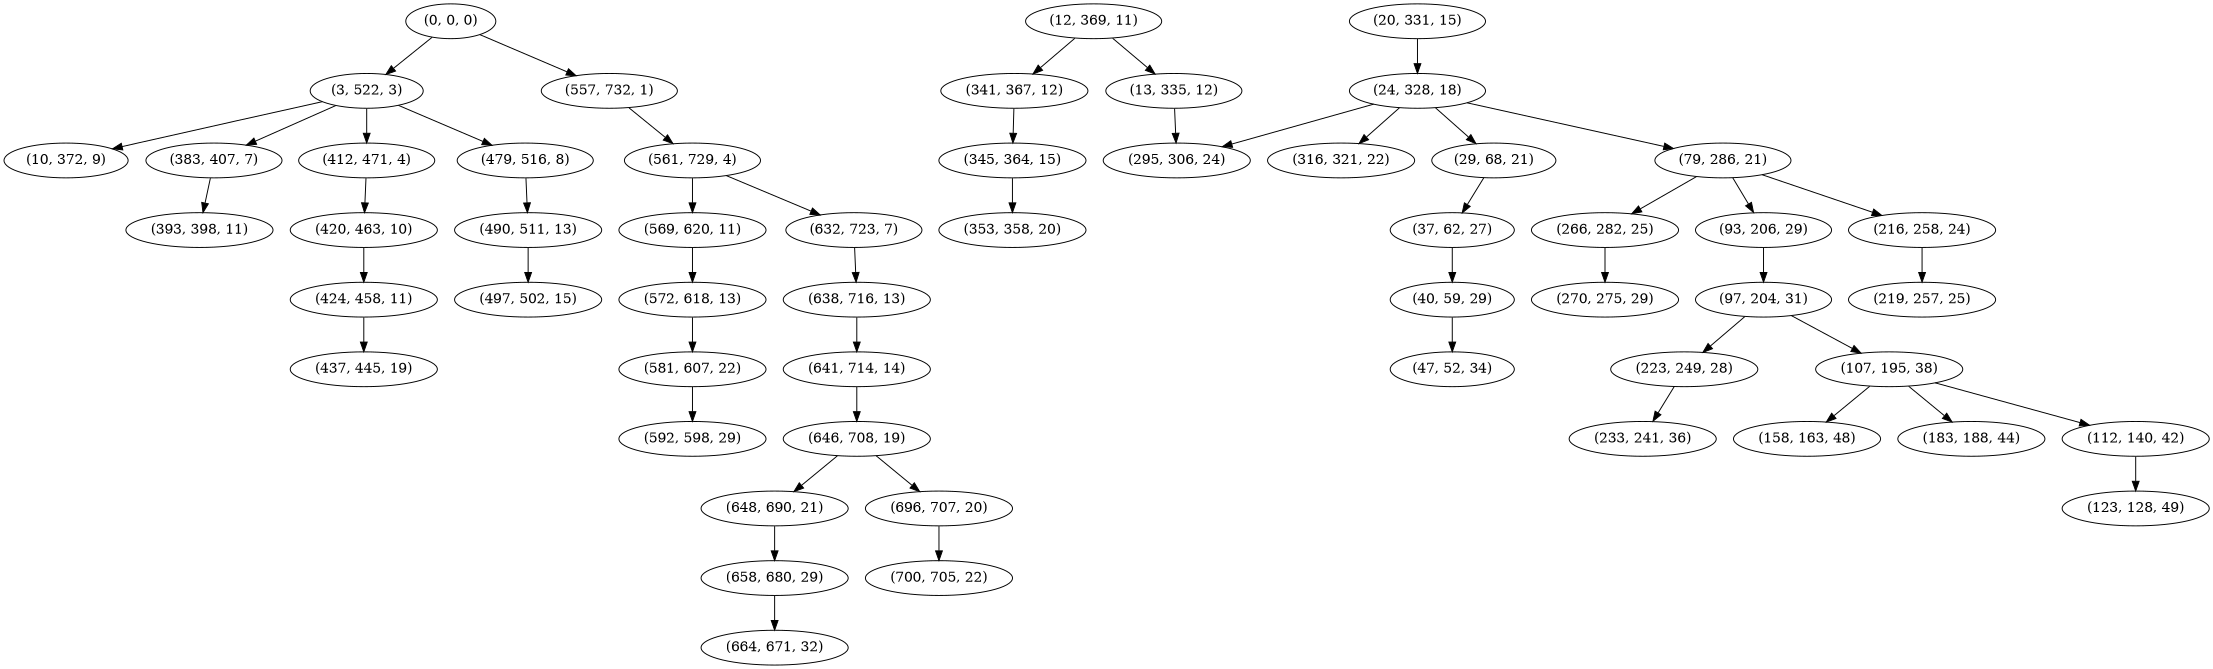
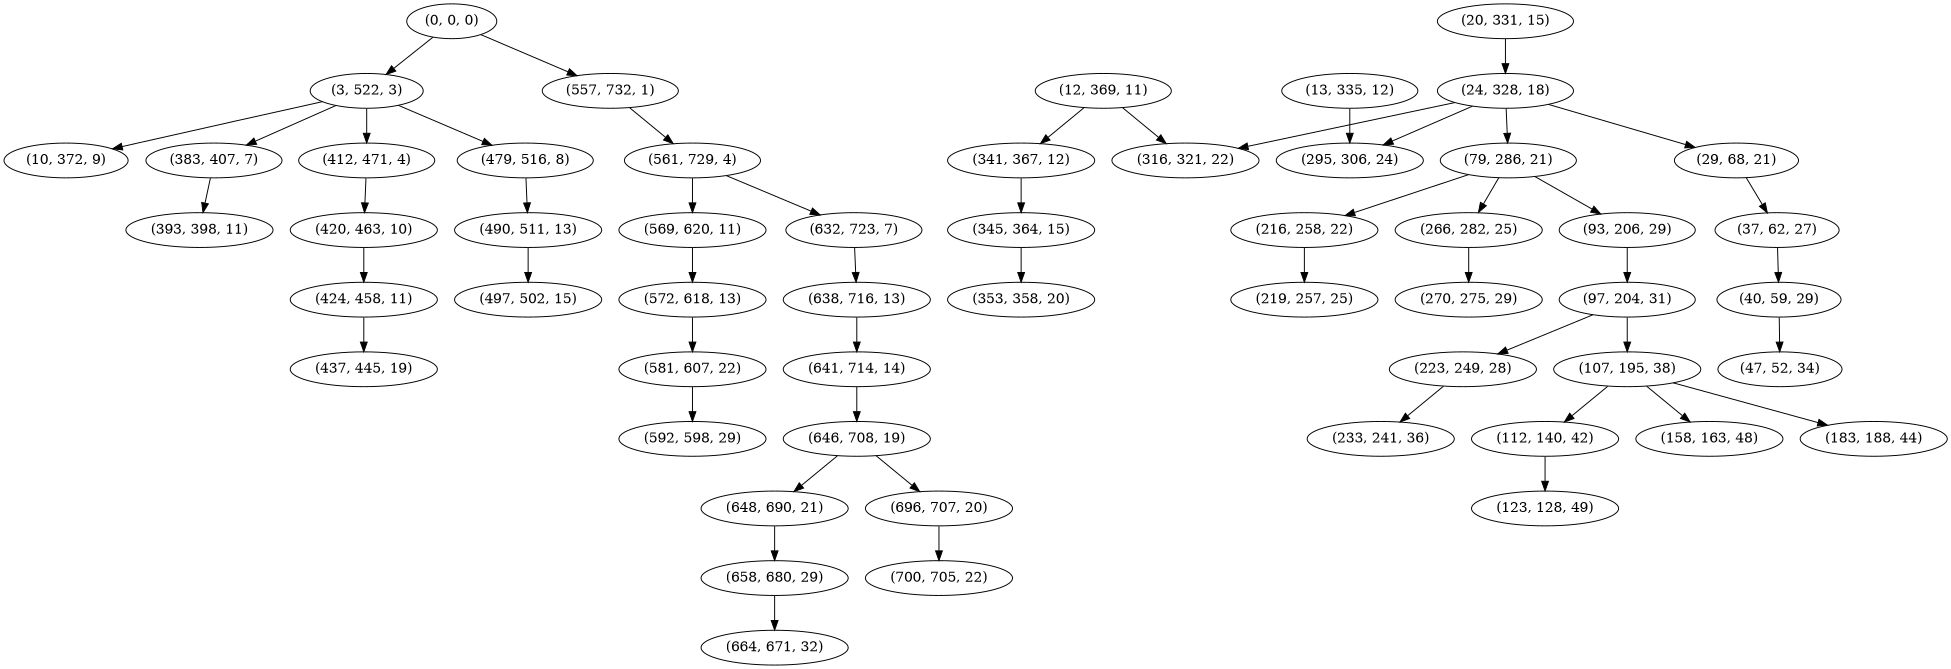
edge "(12, 369, 11)" -> "(13, 335, 12)": now "(12, 369, 11)" -> "(316, 321, 22)"
node "(216, 258, 24)": label "(216, 258, 24)" -> "(216, 258, 22)"
